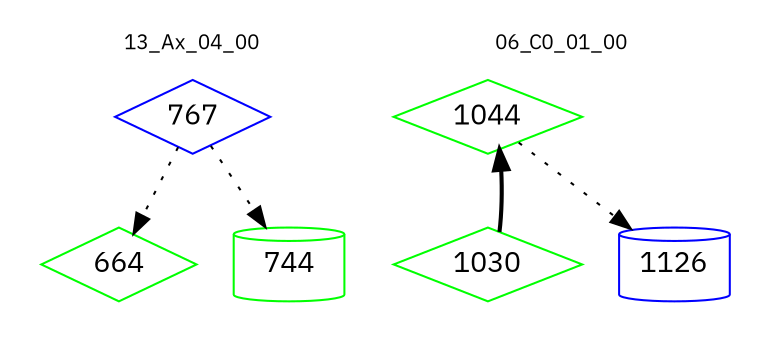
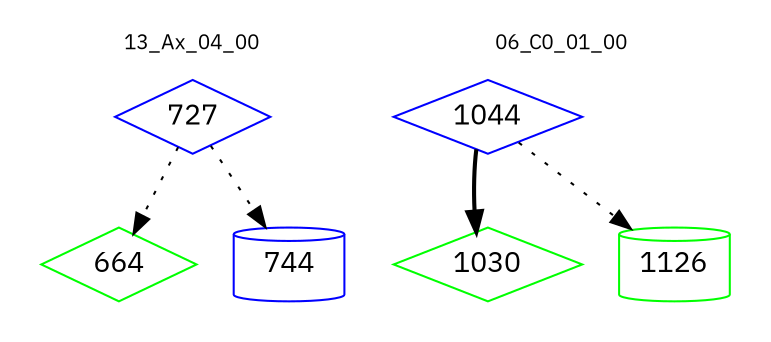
node "767": label "767" -> "727"
node "1044": color green -> blue
edge "1030" -> "1044": reversed
node "744": color green -> blue
node "1126": color blue -> green
